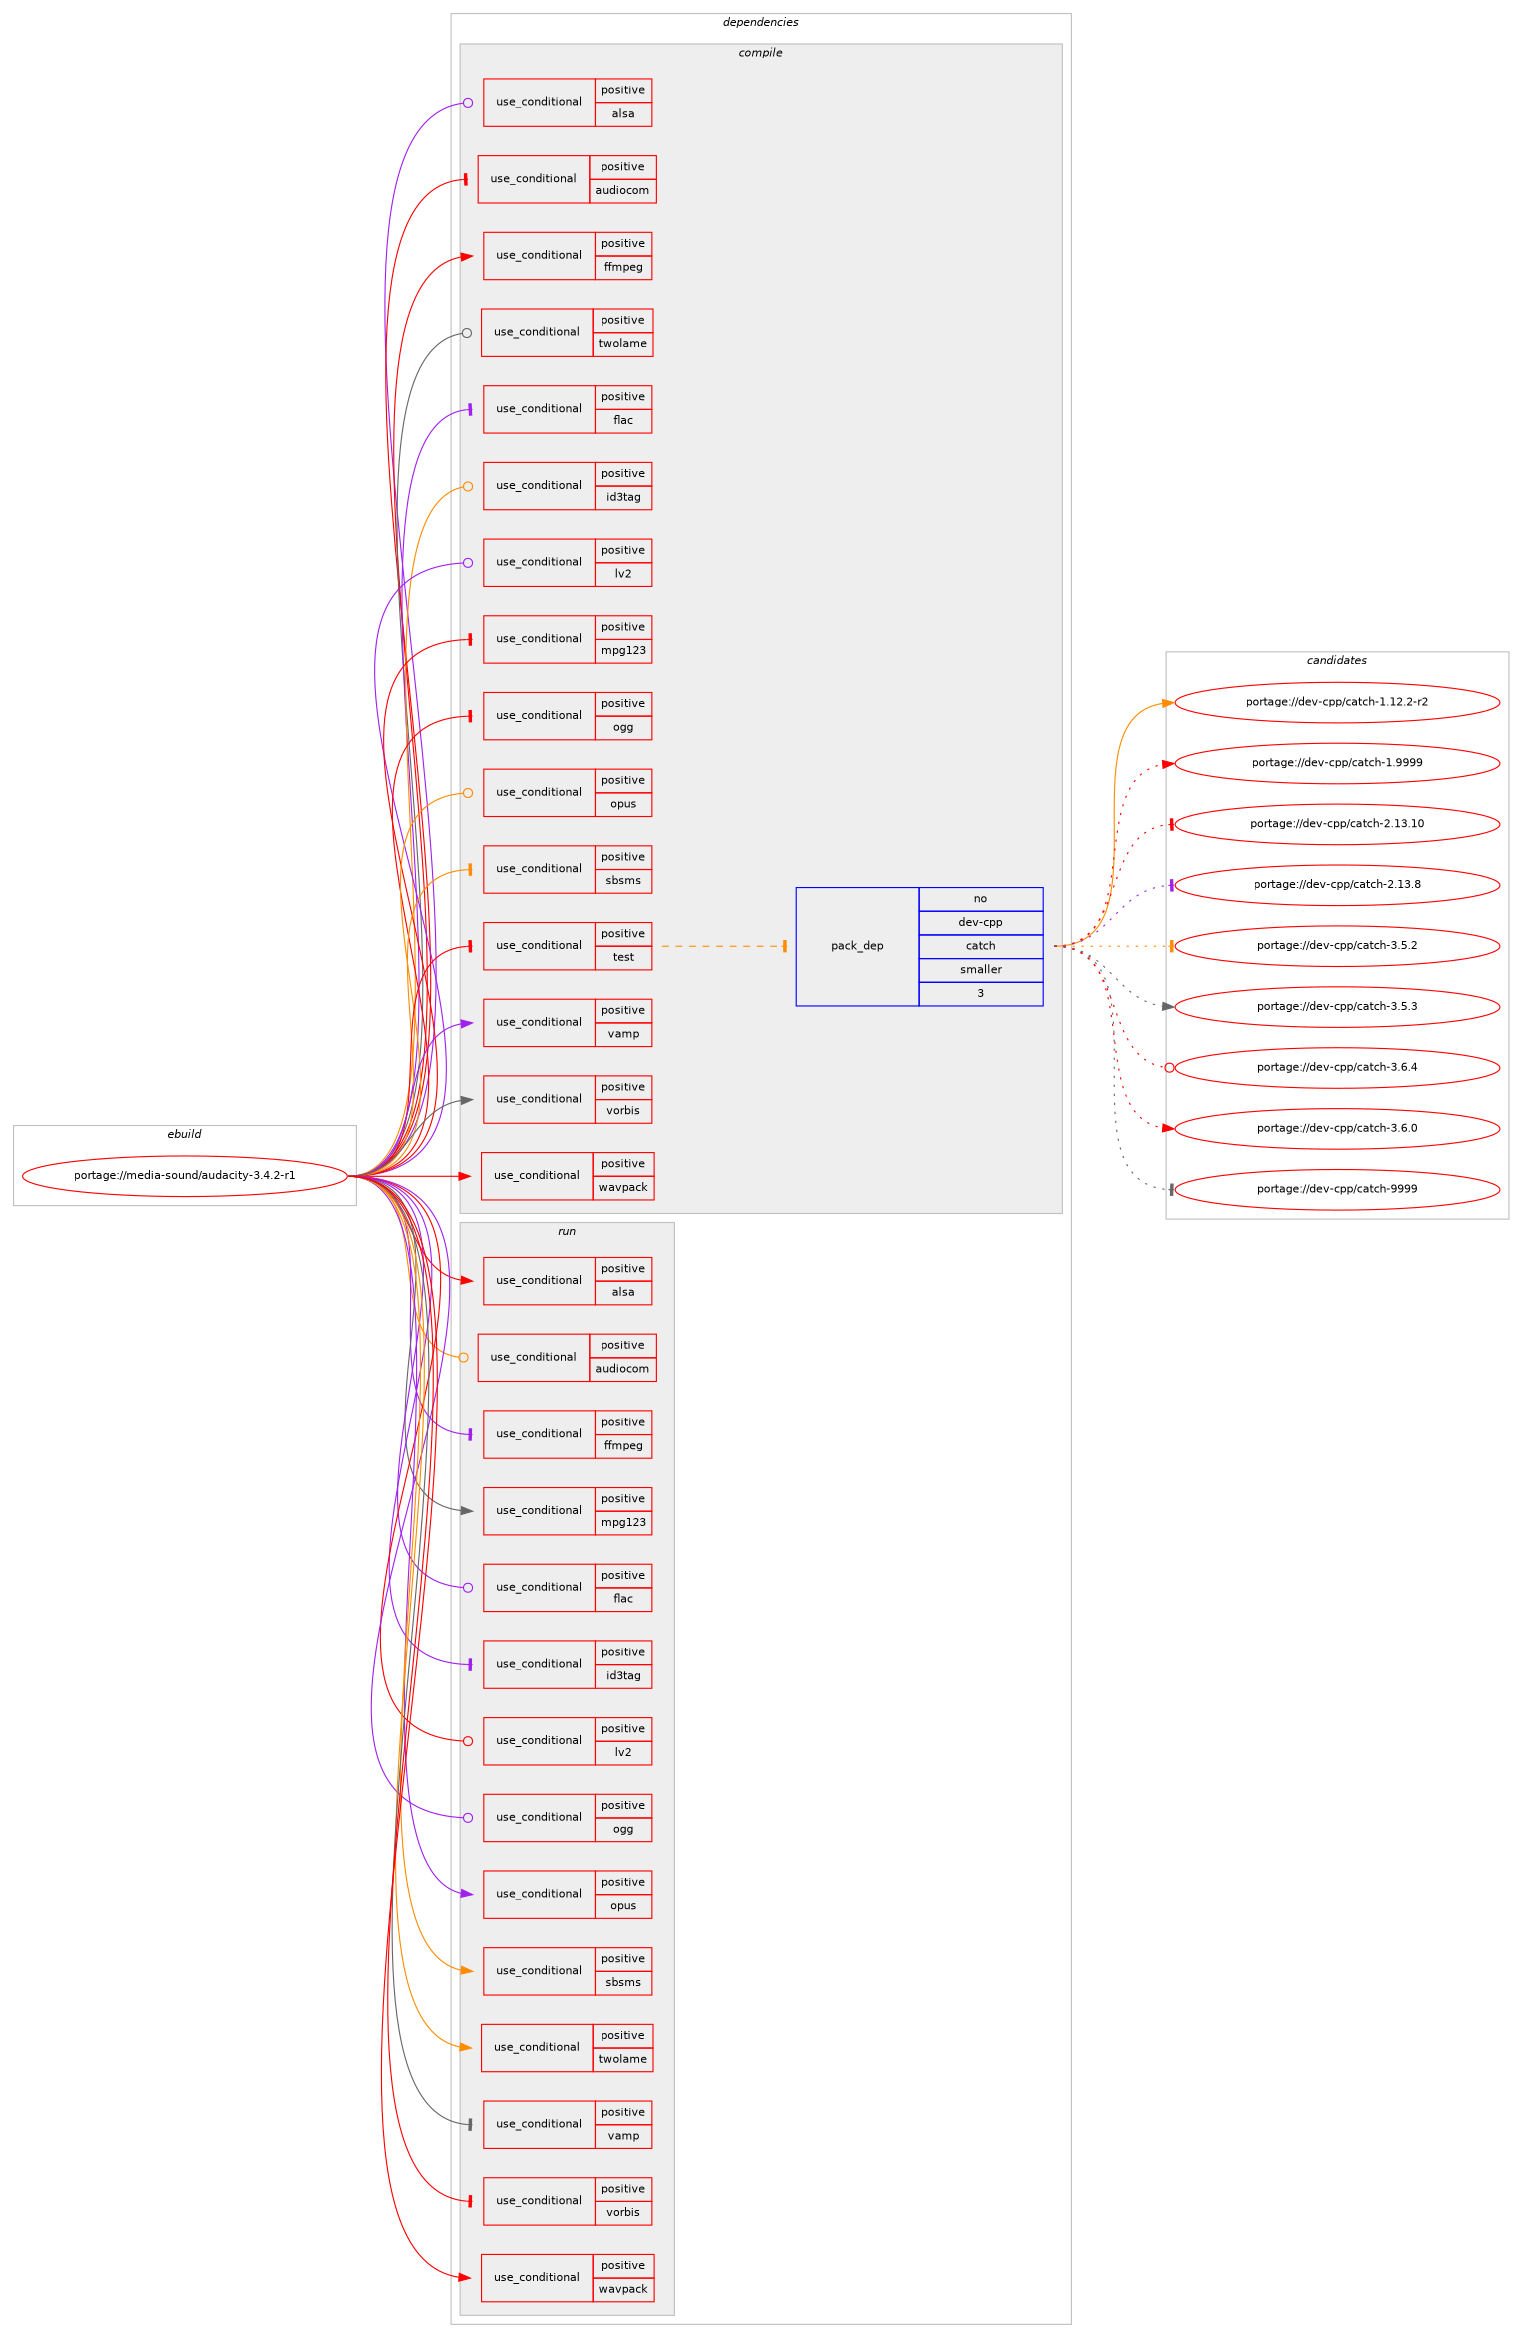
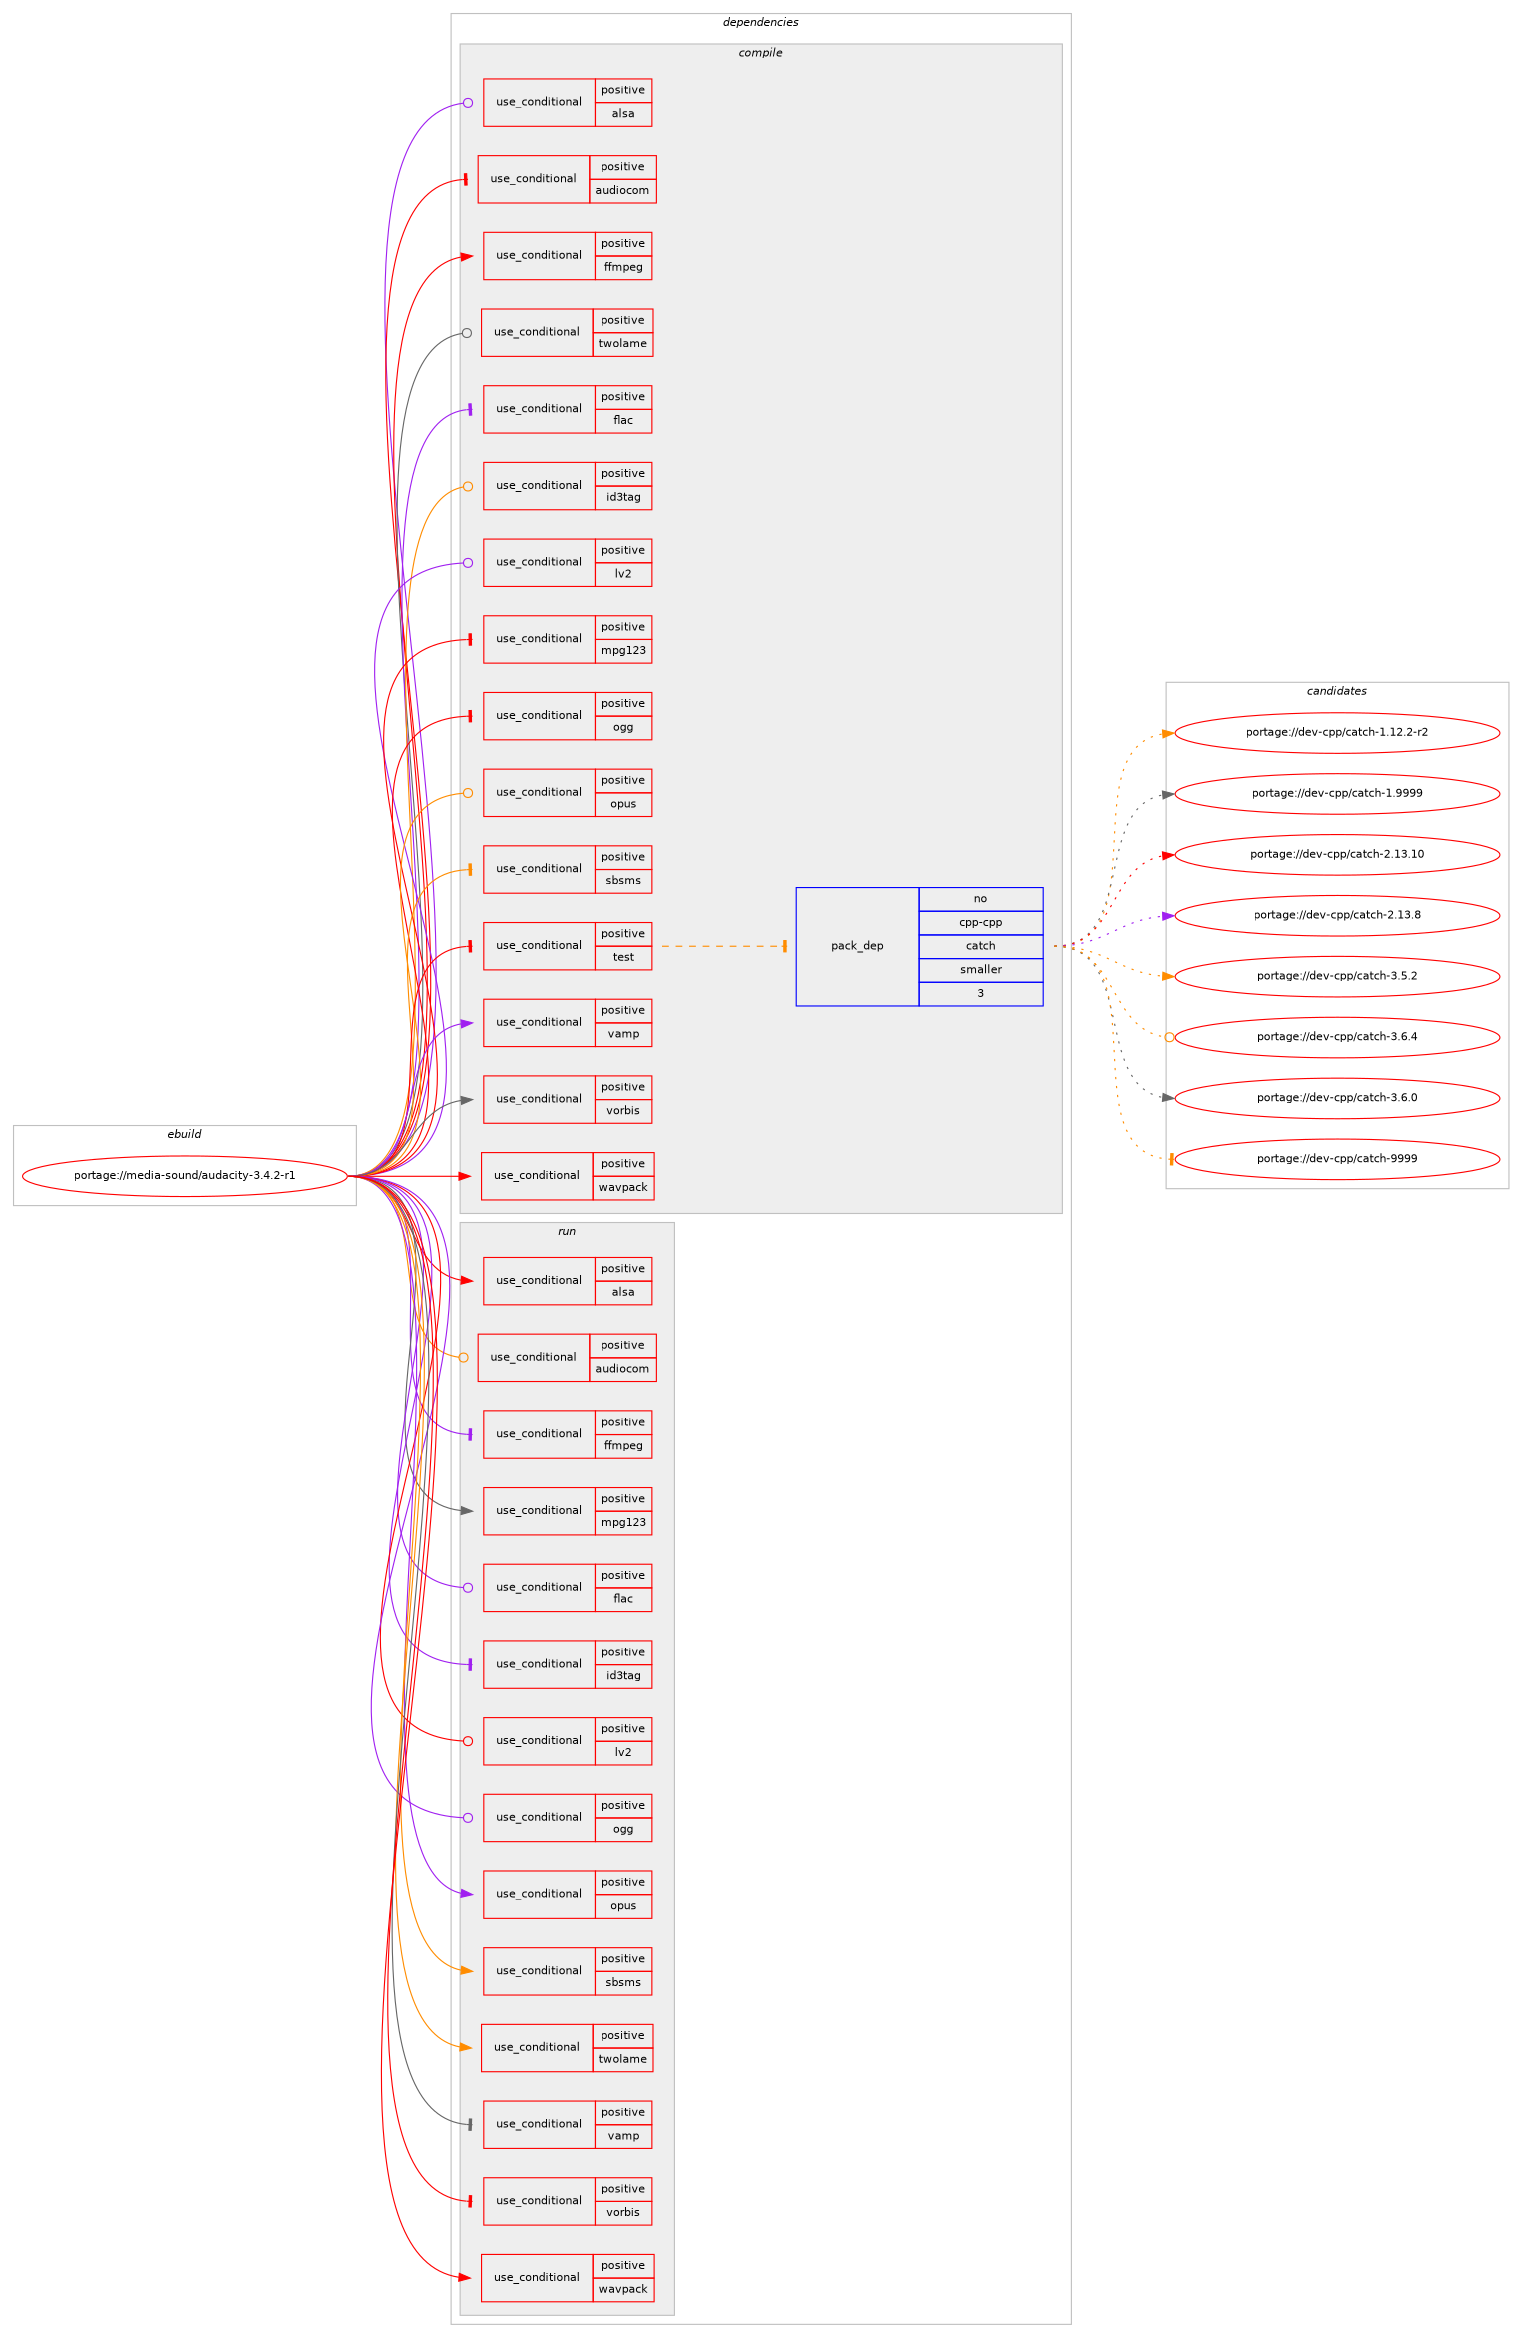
edge "pack_dep" -> "portage://dev-cpp/catch-1.12.2-r2": style solid -> dotted
edge "pack_dep" -> "portage://dev-cpp/catch-1.9999": color red -> gray40
edge "pack_dep" -> "portage://dev-cpp/catch-2.13.10": arrowhead tee -> normal
edge "pack_dep" -> "portage://dev-cpp/catch-2.13.8": arrowhead tee -> normal
node "pack_dep": text "dev-cpp" -> "cpp-cpp"
edge "pack_dep" -> "portage://dev-cpp/catch-3.5.2": arrowhead tee -> normal
node "portage://dev-cpp/catch-3.5.3": removed
edge "pack_dep" -> "portage://dev-cpp/catch-3.6.4": color red -> darkorange
edge "pack_dep" -> "portage://dev-cpp/catch-9999": color gray40 -> darkorange
edge "pack_dep" -> "portage://dev-cpp/catch-3.6.0": color red -> gray40
